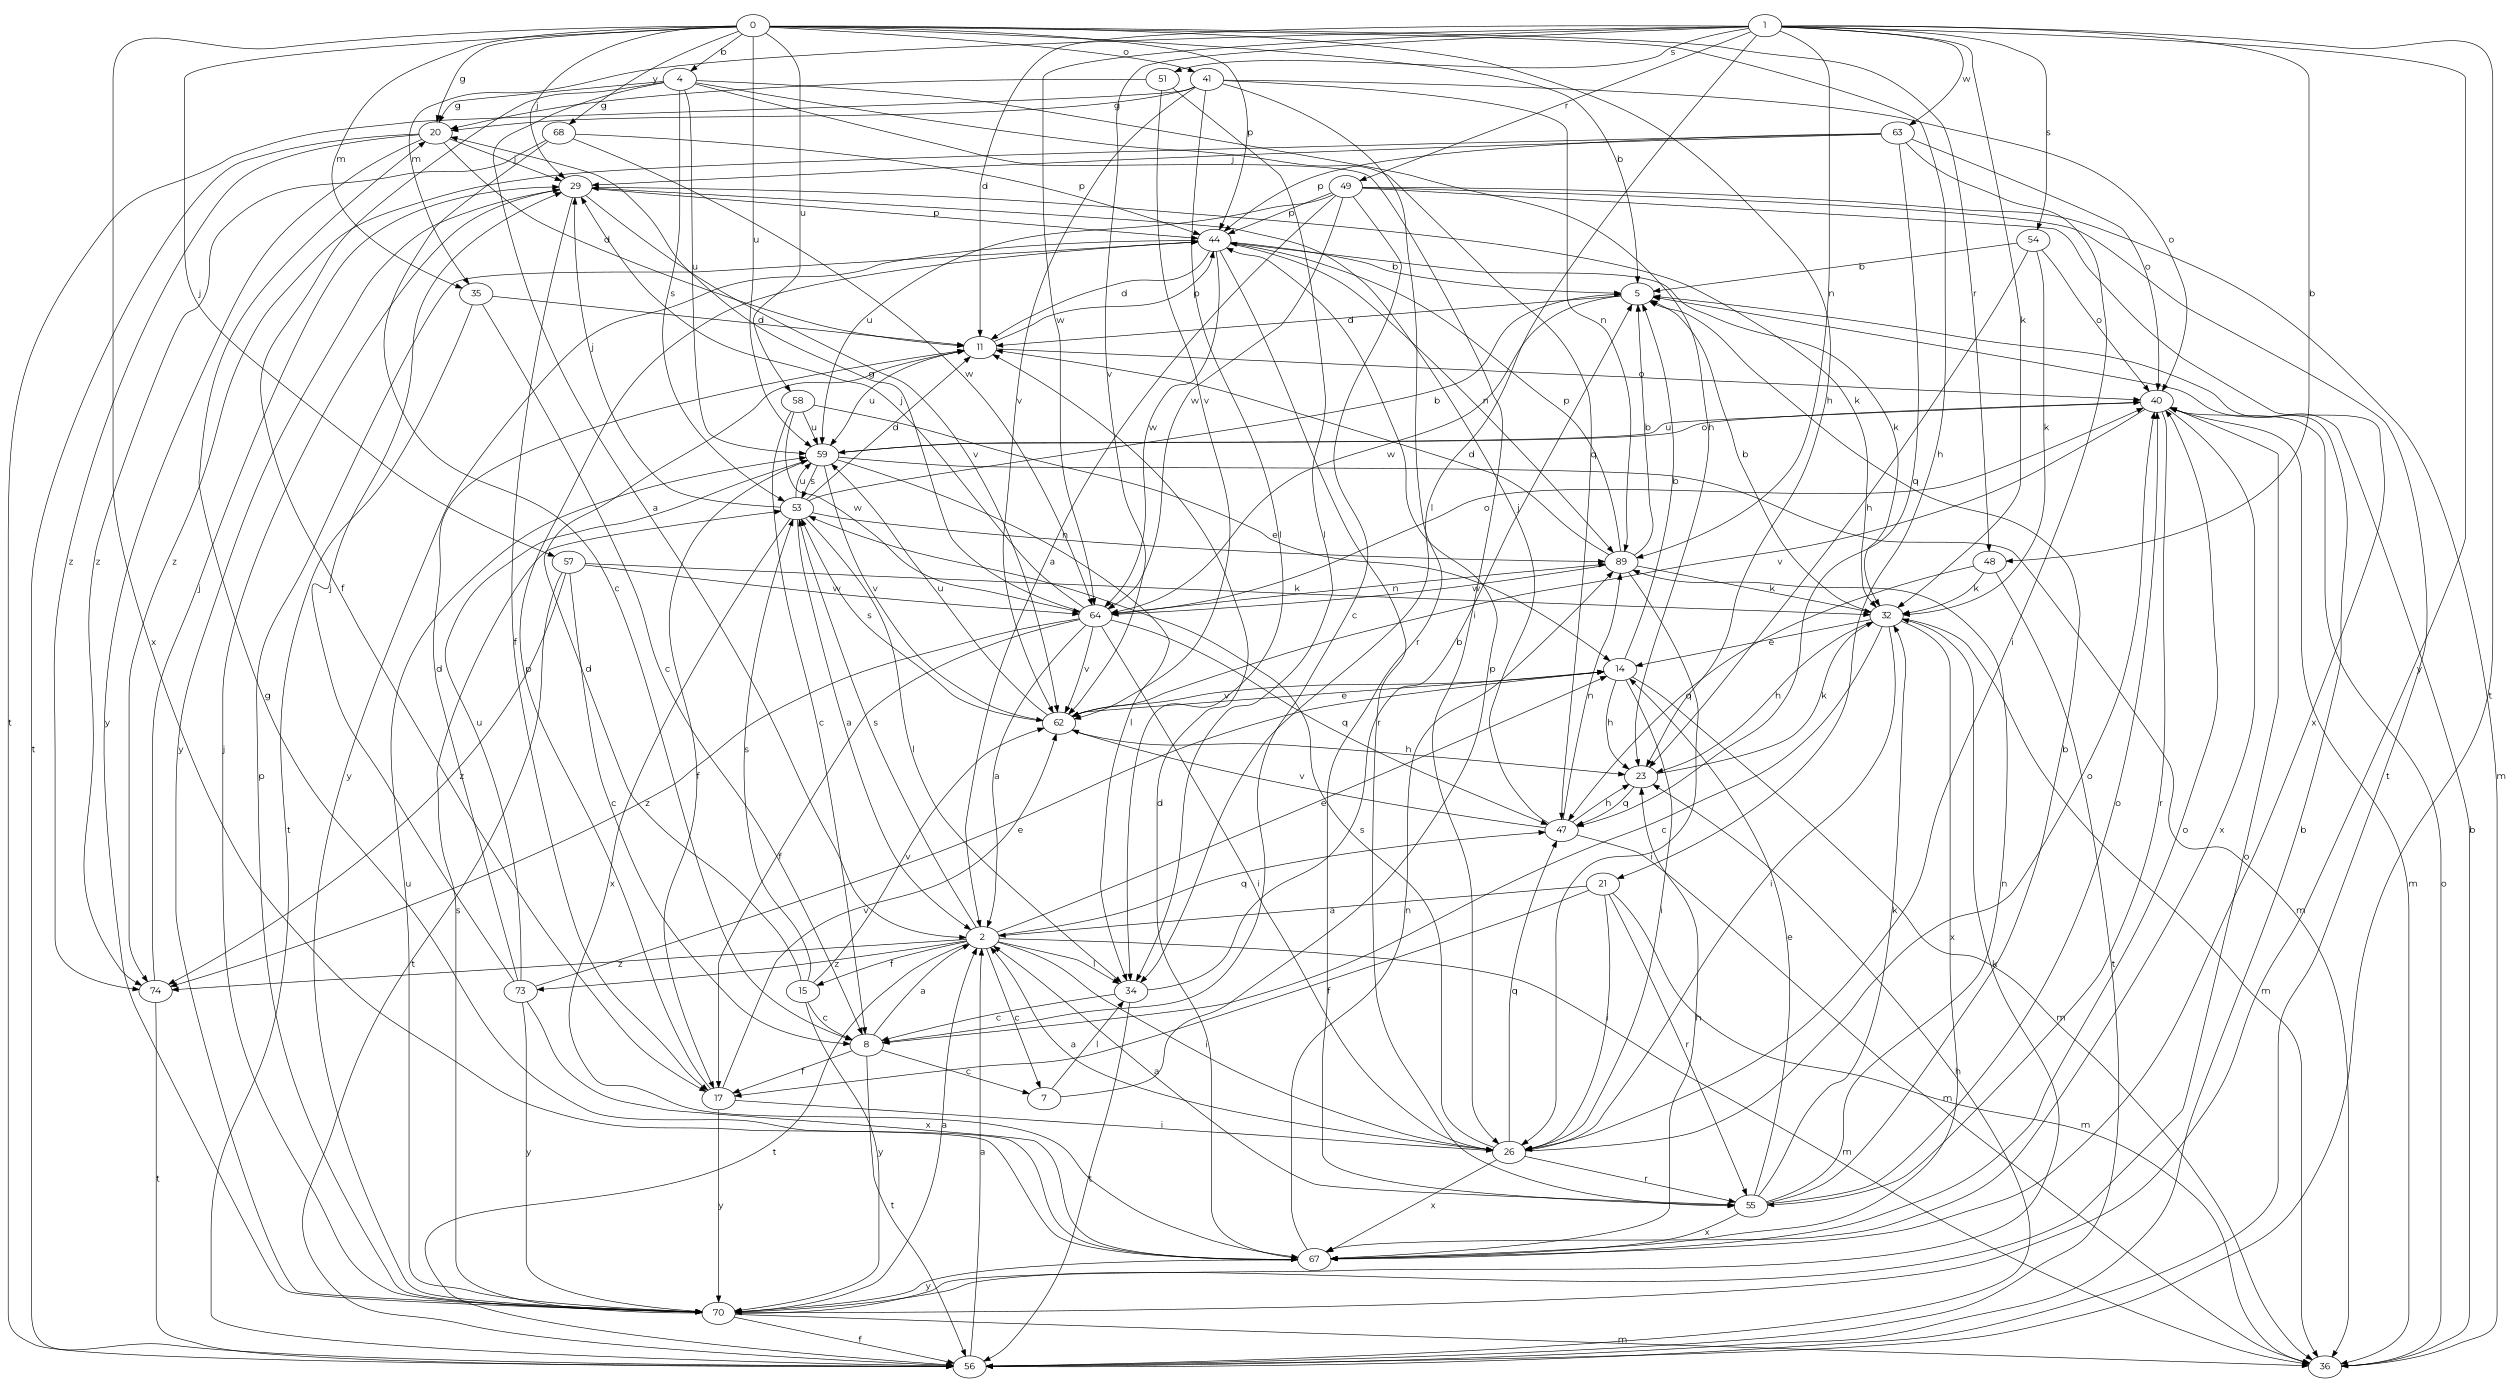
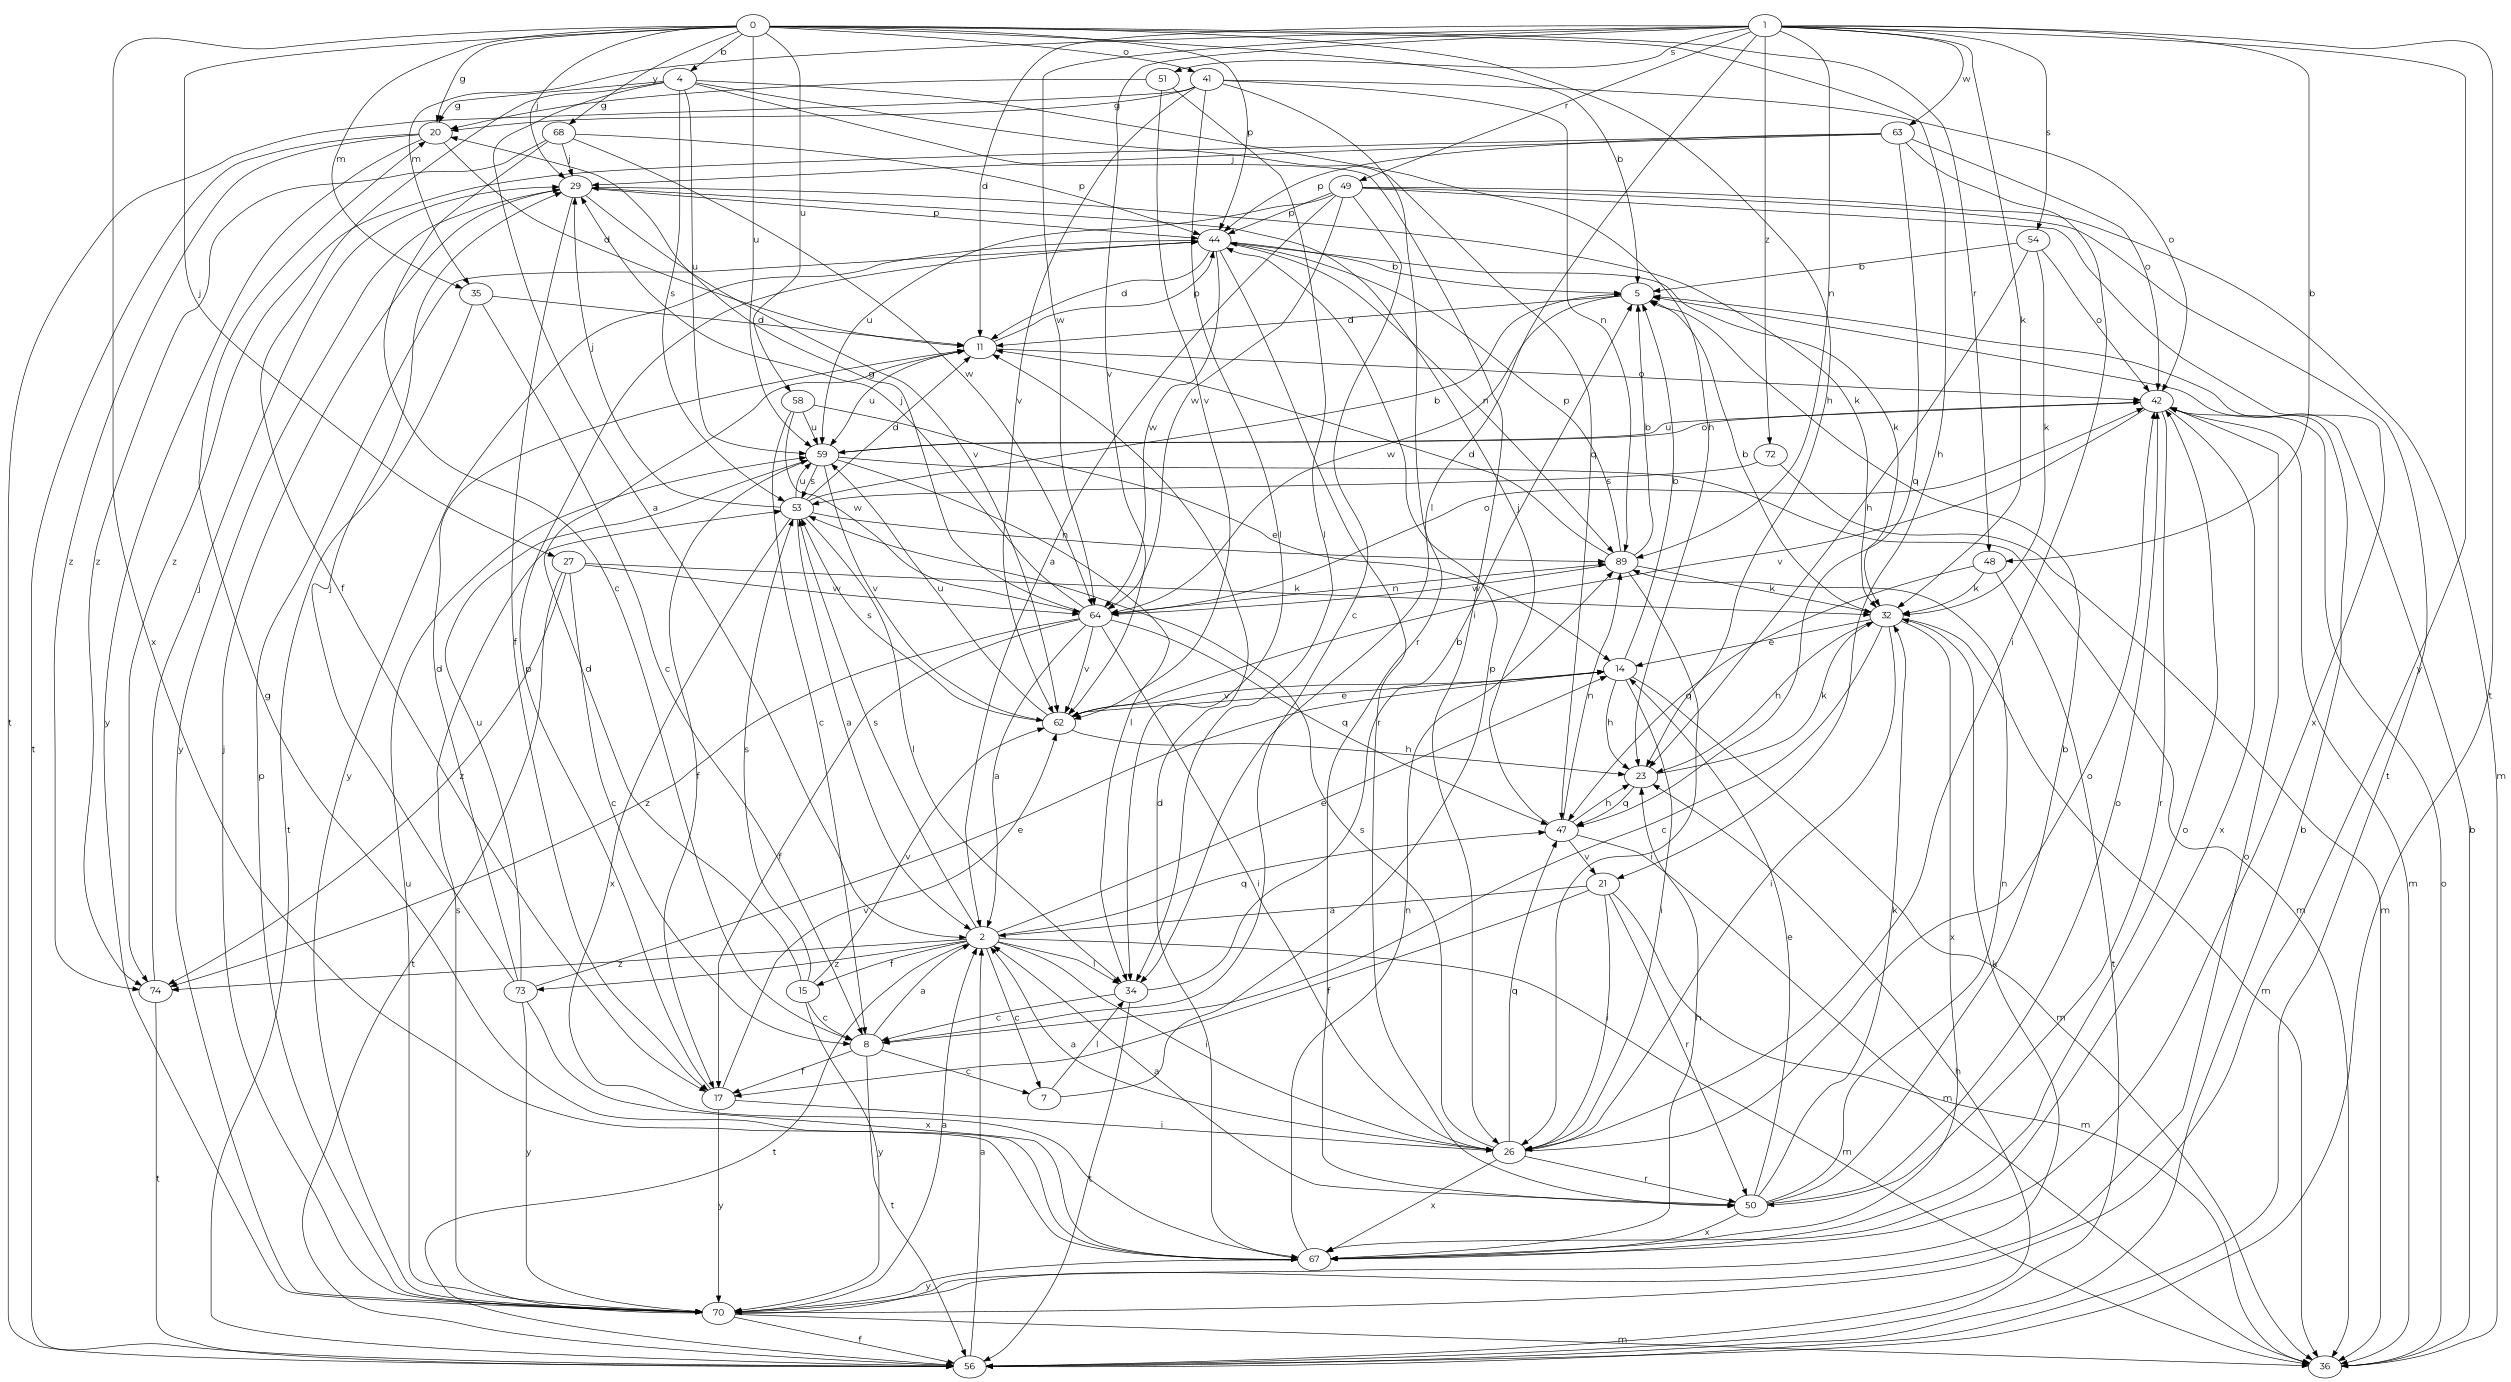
edge "20" -> "29": now "68" -> "29"
node "40": label "40" -> "42"
node "72": added
node "57": label "57" -> "27"
edge "47" -> "62": now "47" -> "21"
node "55": label "55" -> "50"
